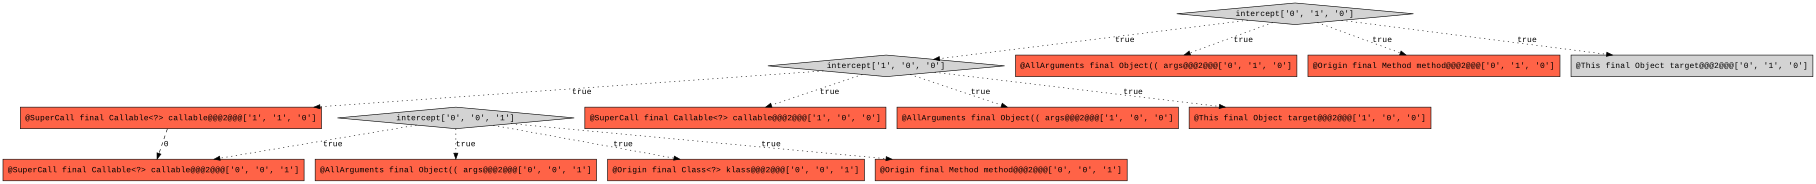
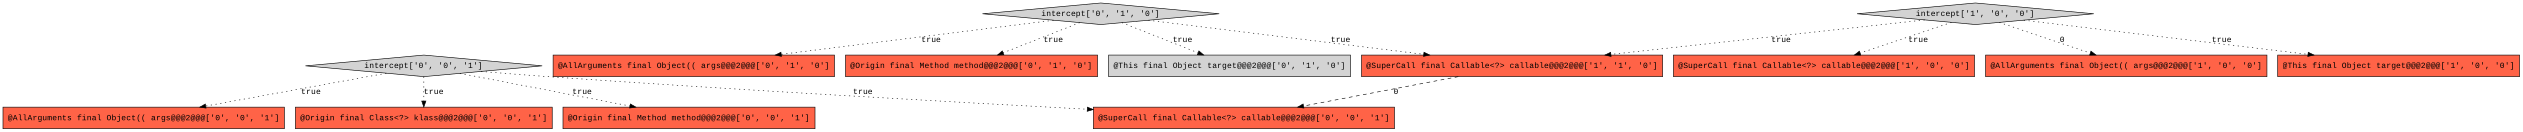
edge "intercept['0', '1', '0']" -> "intercept['1', '0', '0']": now "intercept['0', '1', '0']" -> "@SuperCall final Callable<?> callable@@@2@@@['1', '1', '0']"
edge "intercept['1', '0', '0']" -> "@AllArguments final Object(( args@@@2@@@['1', '0', '0']": label "true" -> "0"
